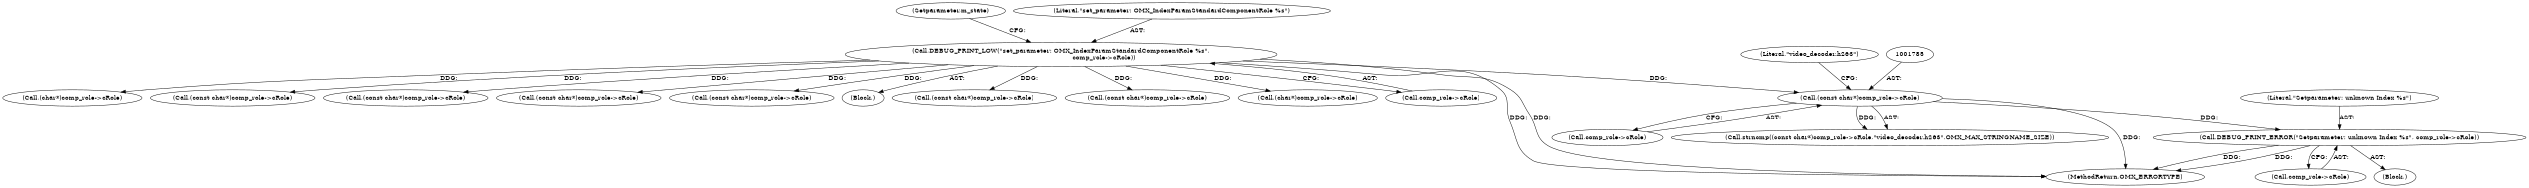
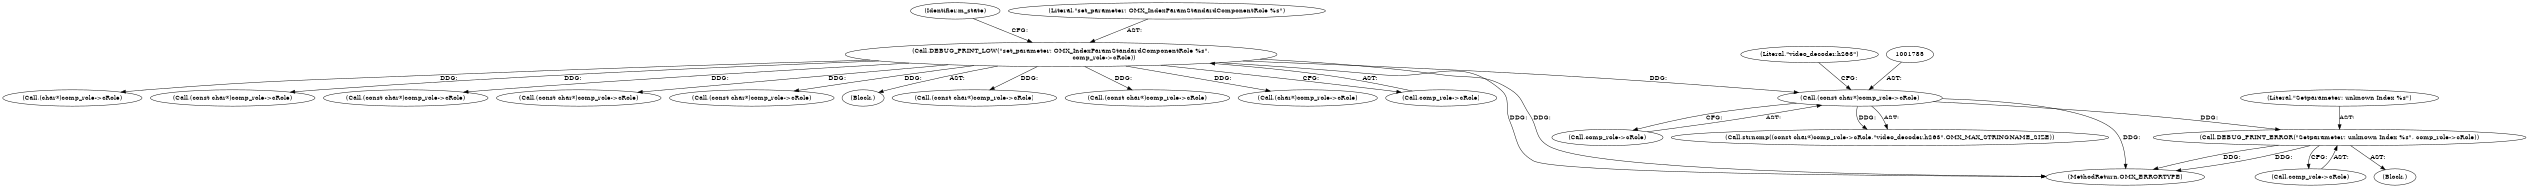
node "(Setparameter,m_state)": label "(Setparameter,m_state)" -> "(Identifier,m_state)"
